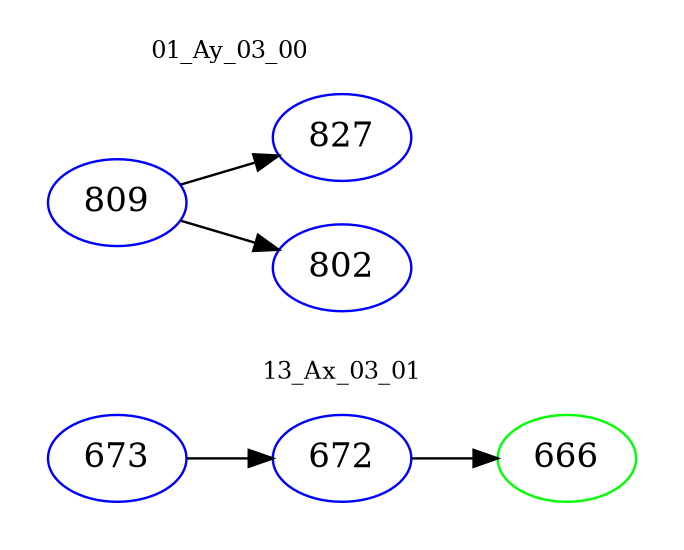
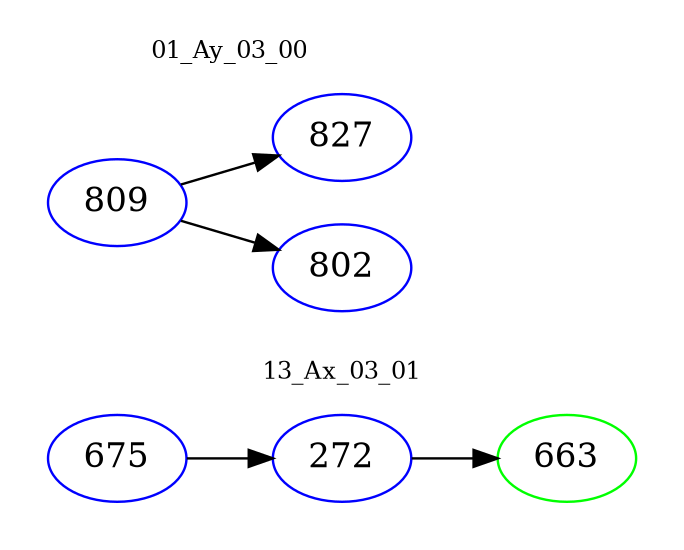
node "673": label "673" -> "675"
node "672": label "672" -> "272"
node "666": label "666" -> "663"
